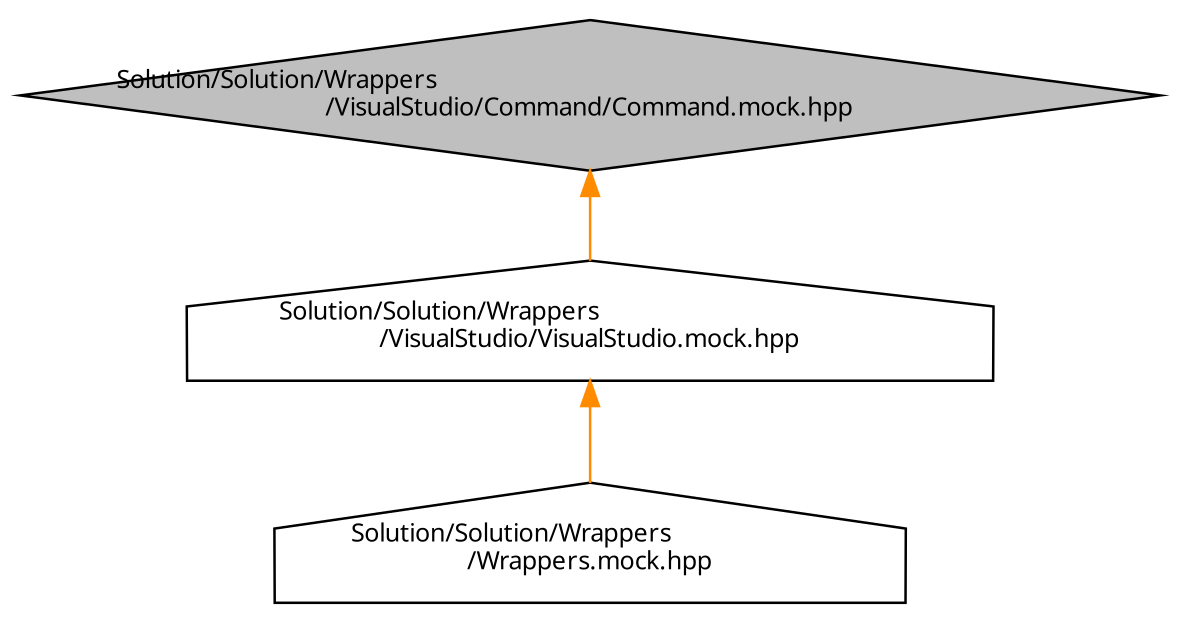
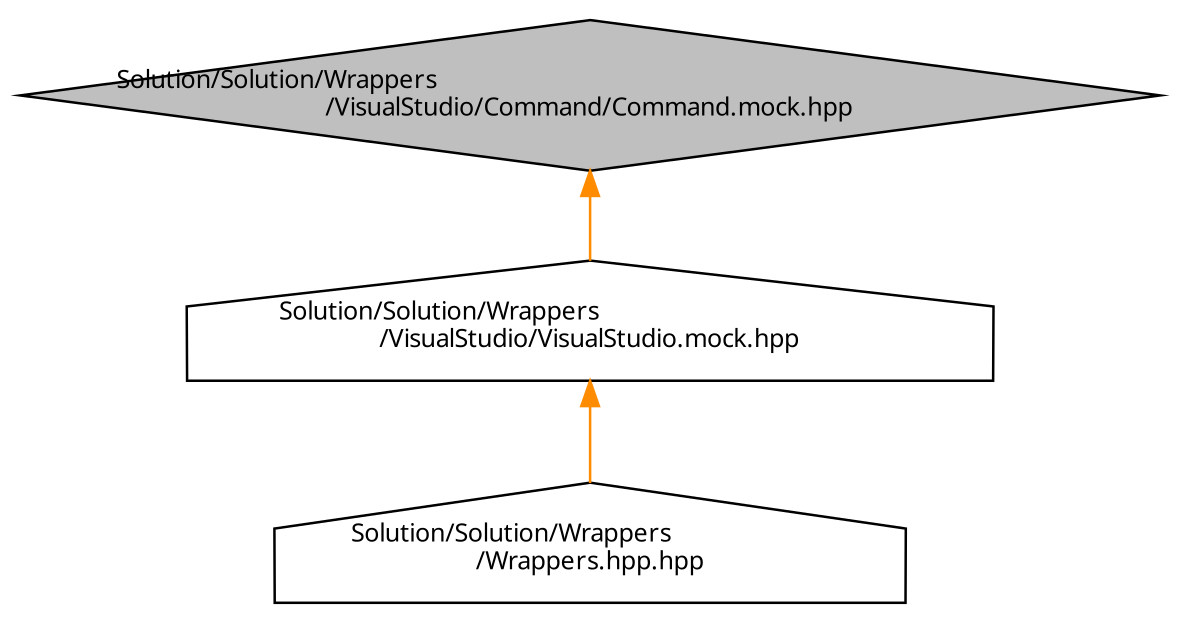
node "Solution/Solution/Wrappers /Wrappers.mock.hpp": label "Solution/Solution/Wrappers /Wrappers.mock.hpp" -> "Solution/Solution/Wrappers /Wrappers.hpp.hpp"
